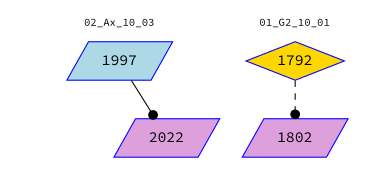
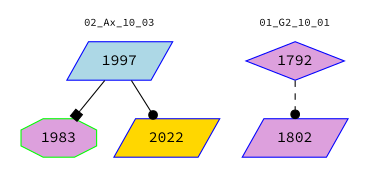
node "1792": fillcolor gold -> plum
node "1983": added
node "2022": fillcolor plum -> gold
